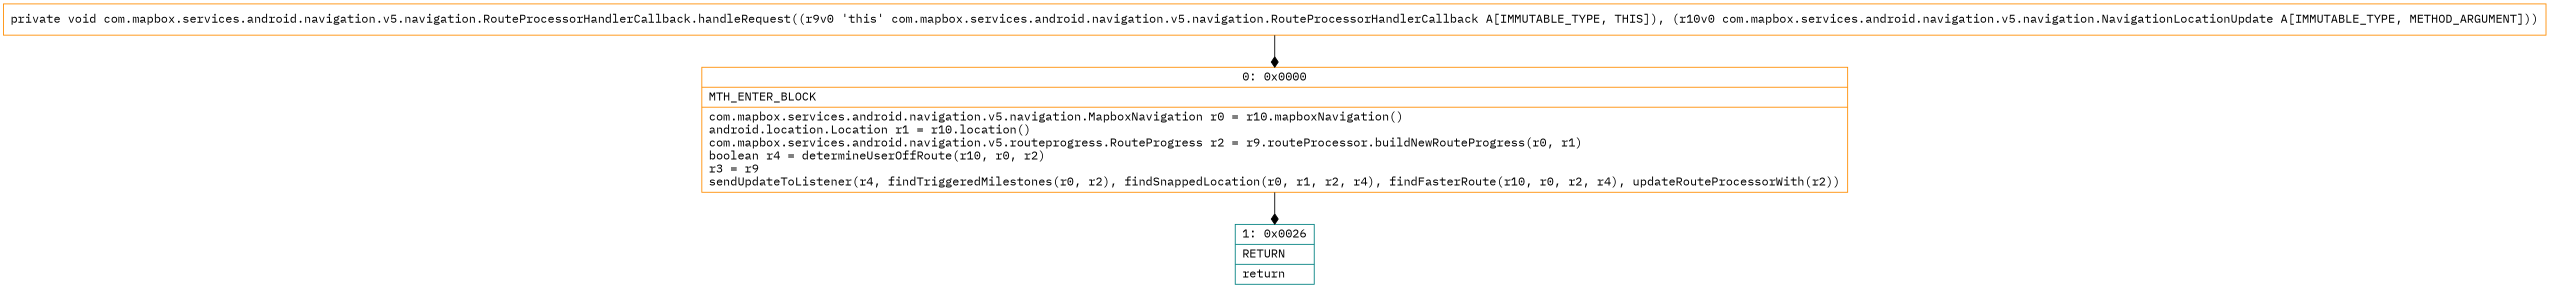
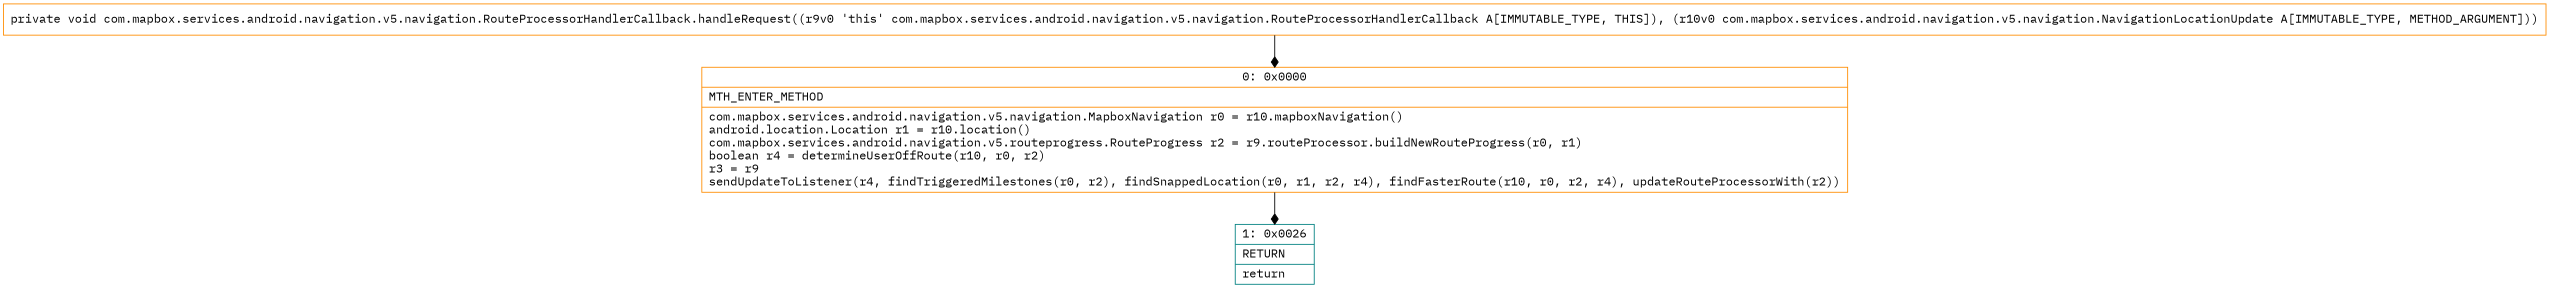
node "0: 0x0000": text "MTH_ENTER_BLOCK" -> "MTH_ENTER_METHOD"
